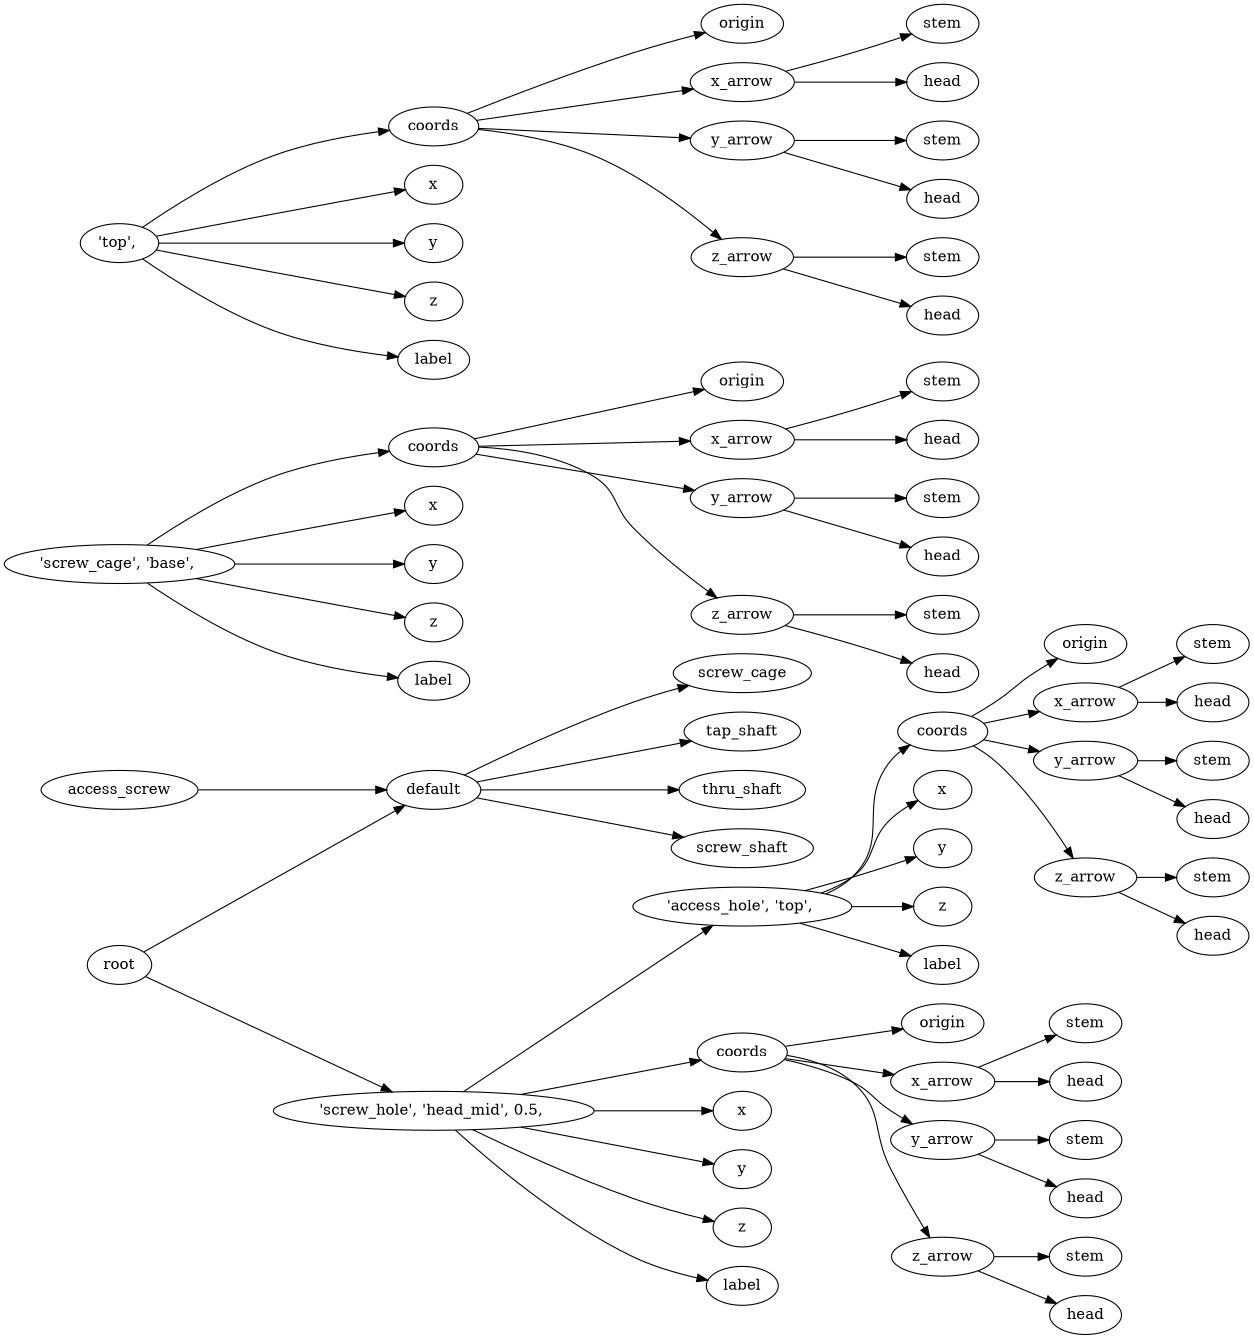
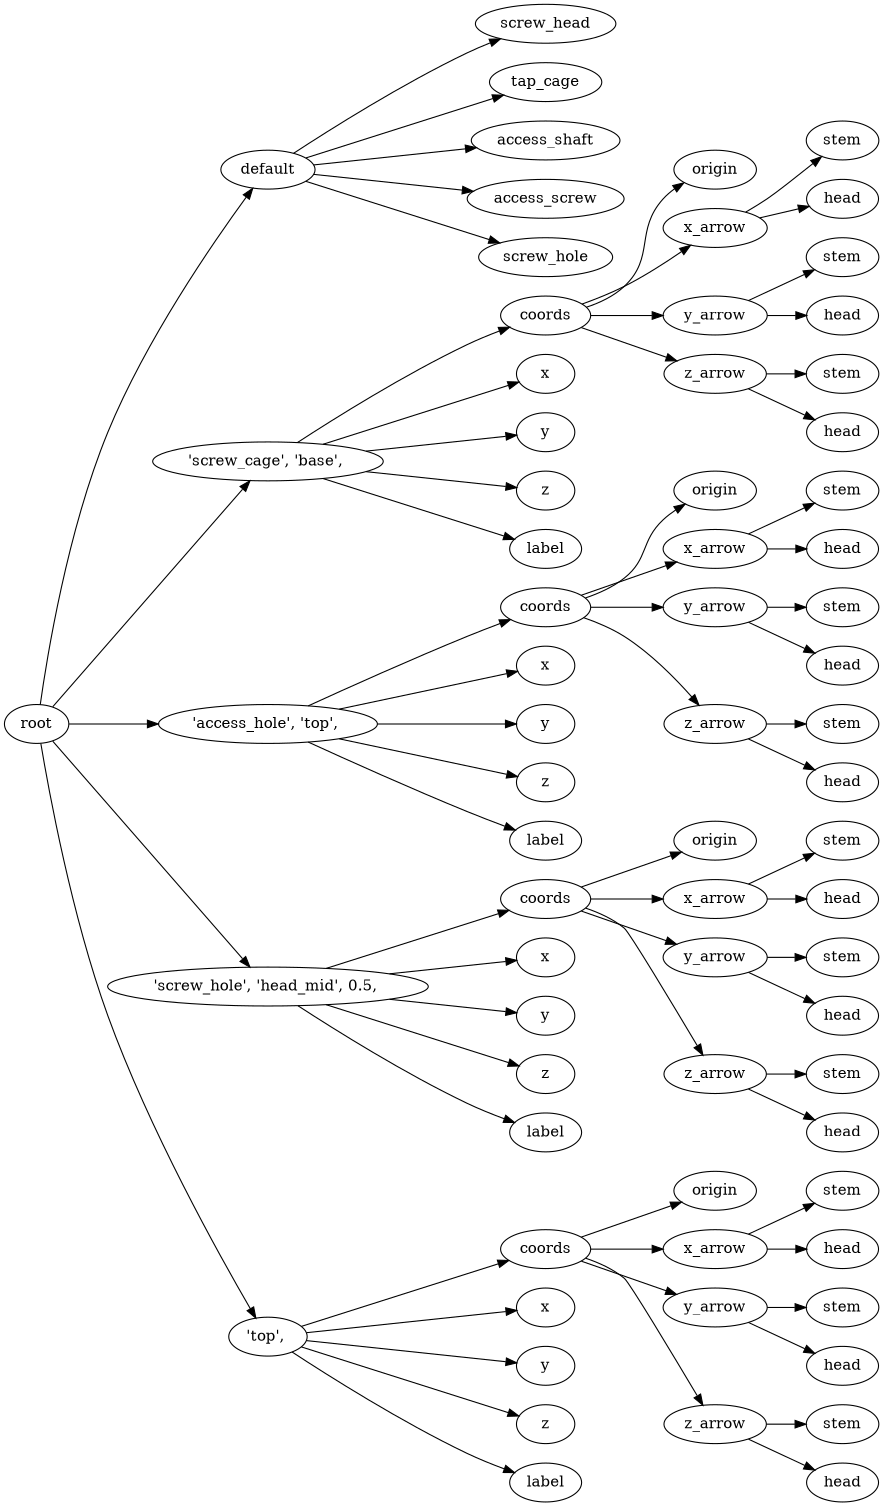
edge "root" -> "'screw_cage', 'base',": added
node "screw_cage": label "screw_cage" -> "screw_head"
node "tap_shaft": label "tap_shaft" -> "tap_cage"
edge "access_screw" -> "default": reversed
node "thru_shaft": label "thru_shaft" -> "access_shaft"
node "screw_shaft": label "screw_shaft" -> "screw_hole"
edge "'screw_hole', 'head_mid', 0.5," -> "'access_hole', 'top',": now "root" -> "'access_hole', 'top',"
edge "root" -> "'top',": added
